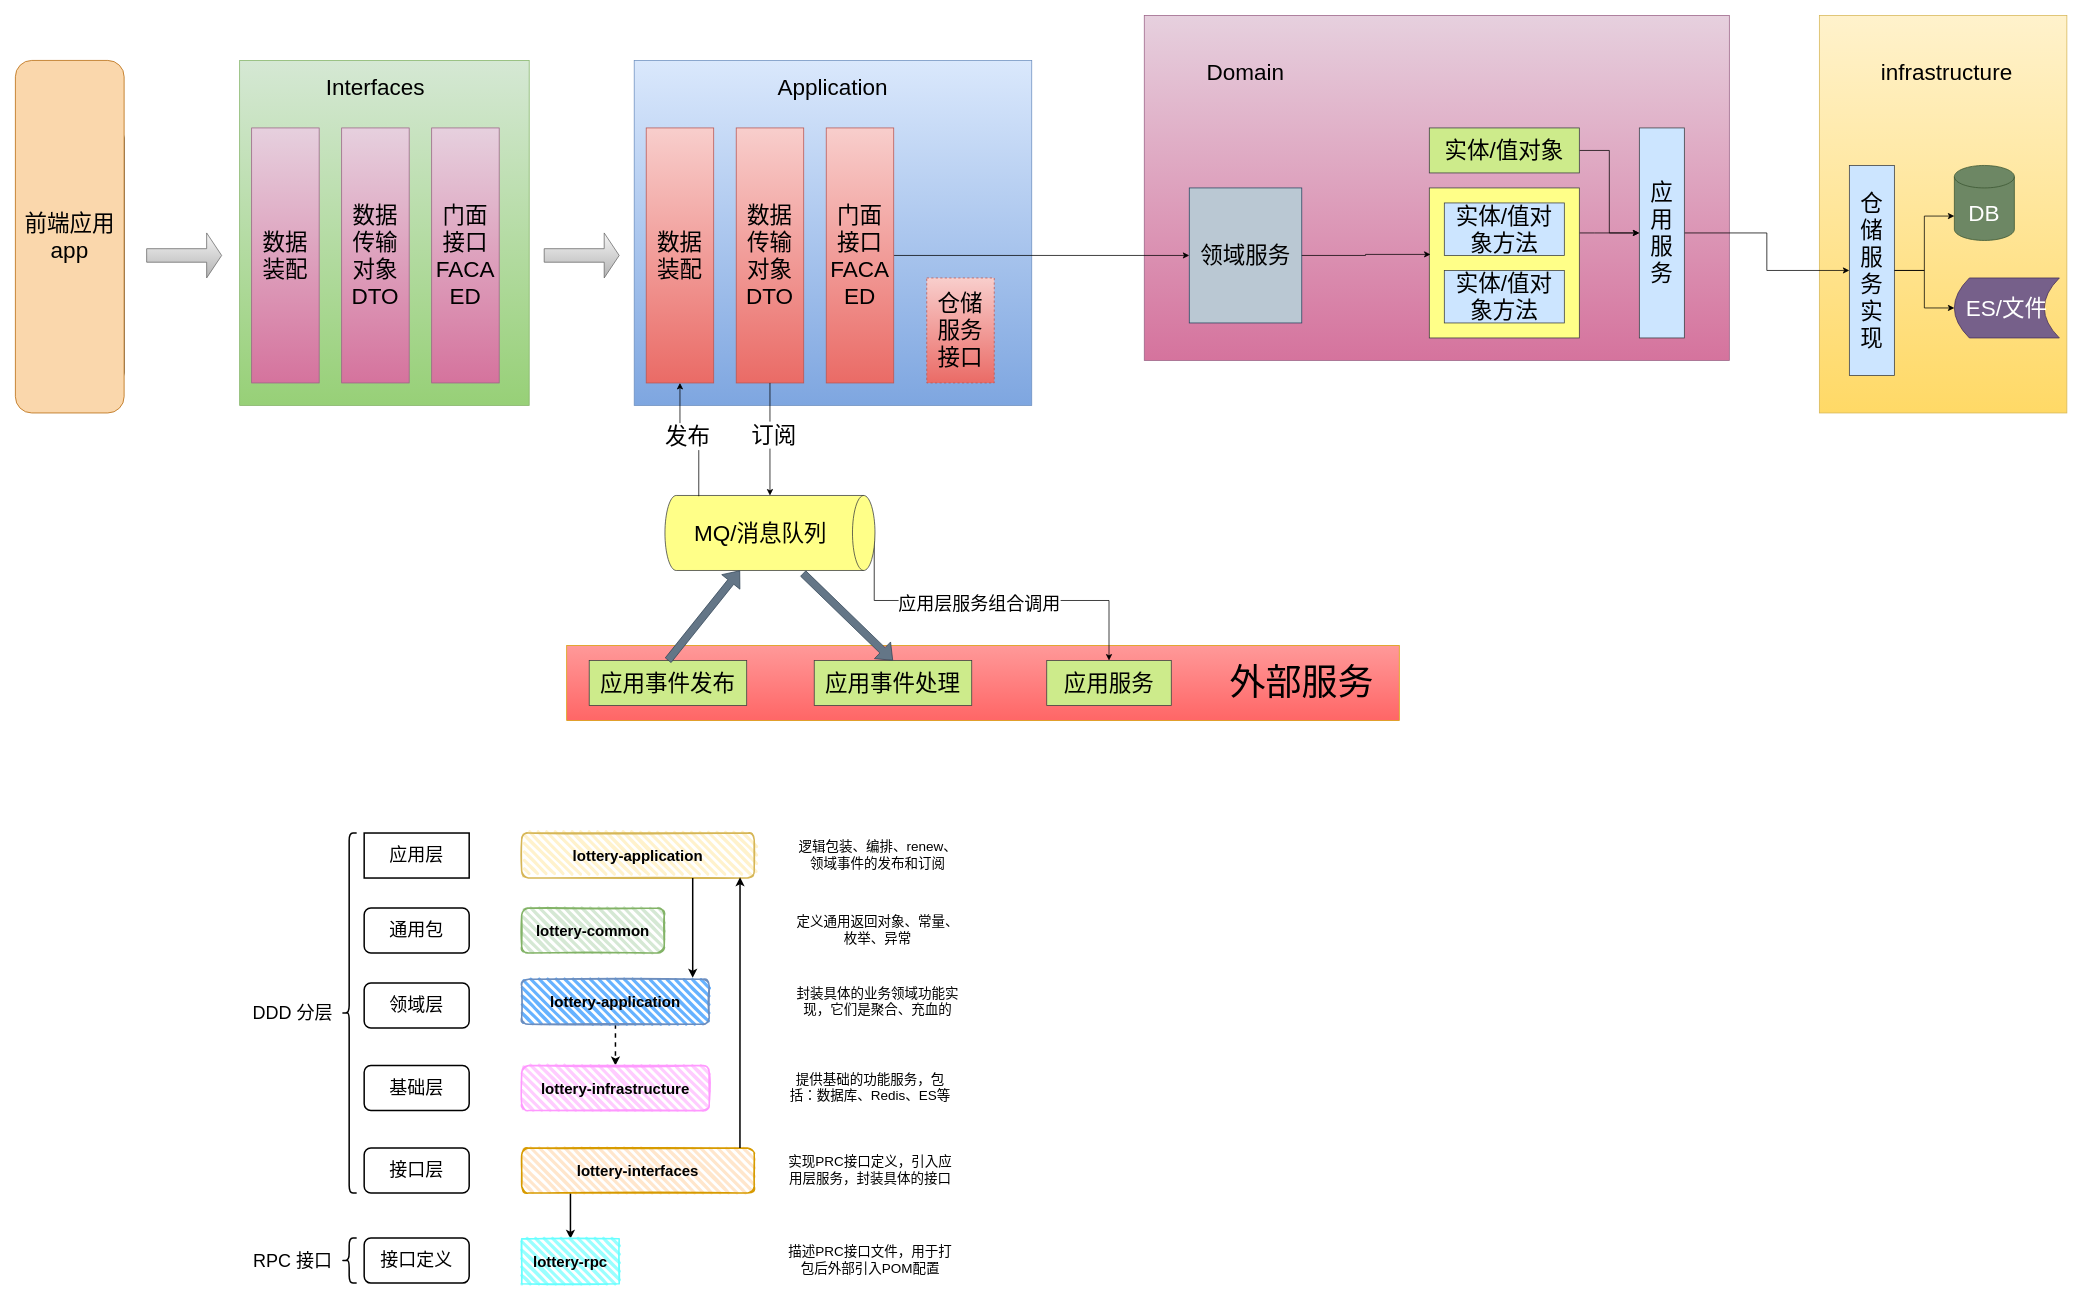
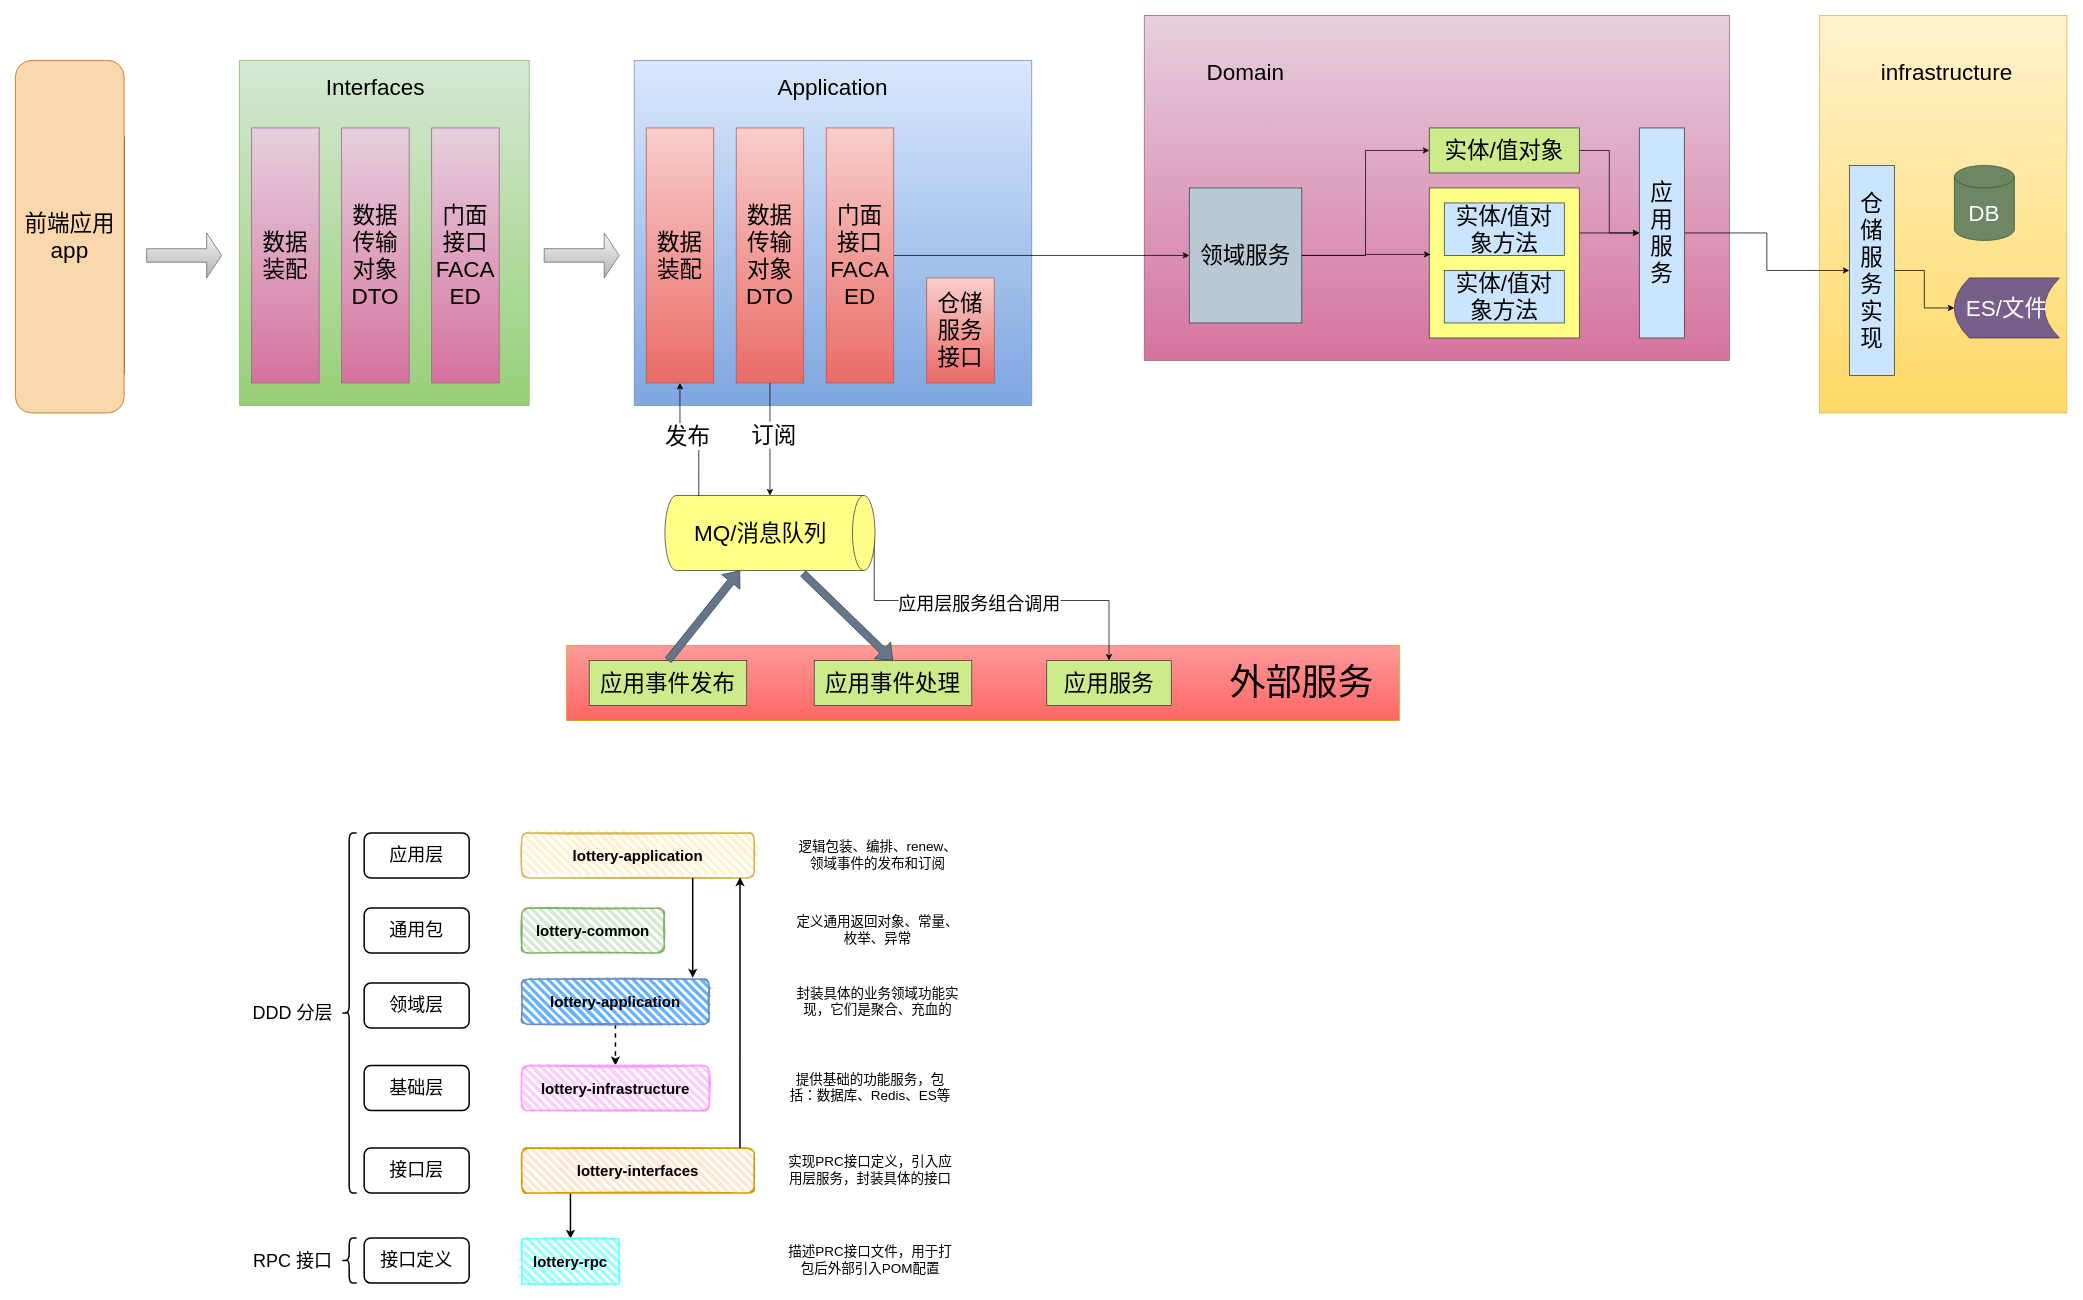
edge "领域服务" -> "实体/值对象": added
edge "仓储服务实现" -> "DB": removed
node "仓储服务接口": style dashed -> solid
node "应用层": shape rectangle -> rounded rectangle
